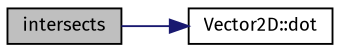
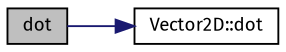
node "intersects": label "intersects" -> "dot"
